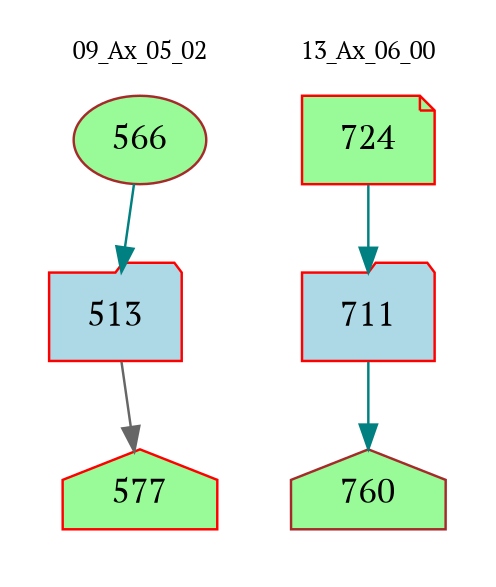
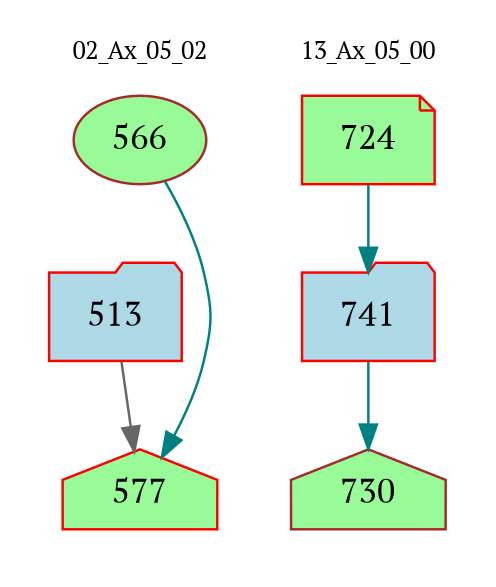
cluster "09_Ax_05_02": label "09_Ax_05_02" -> "02_Ax_05_02"
cluster "13_Ax_06_00": label "13_Ax_06_00" -> "13_Ax_05_00"
edge "566" -> "513": now "566" -> "577"
node "711": label "711" -> "741"
node "760": label "760" -> "730"
